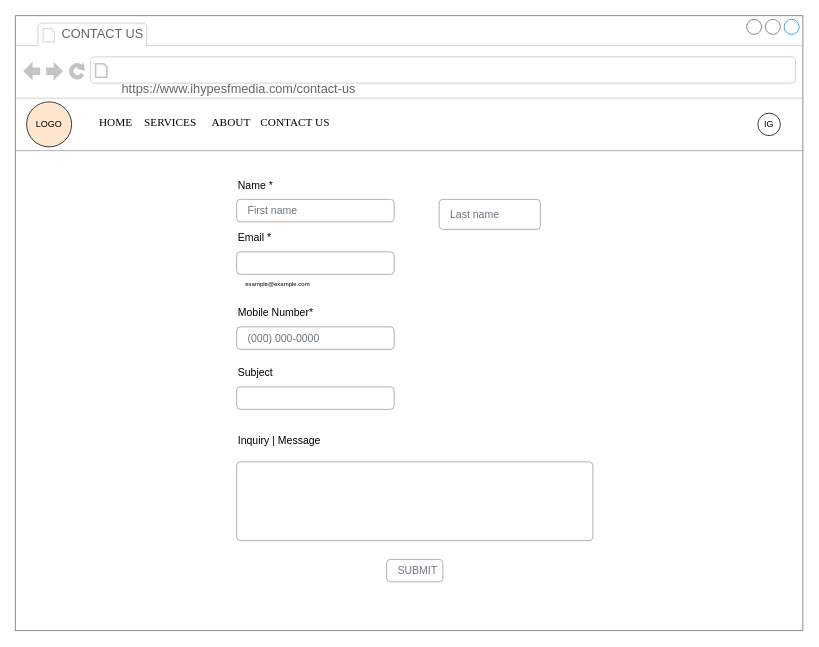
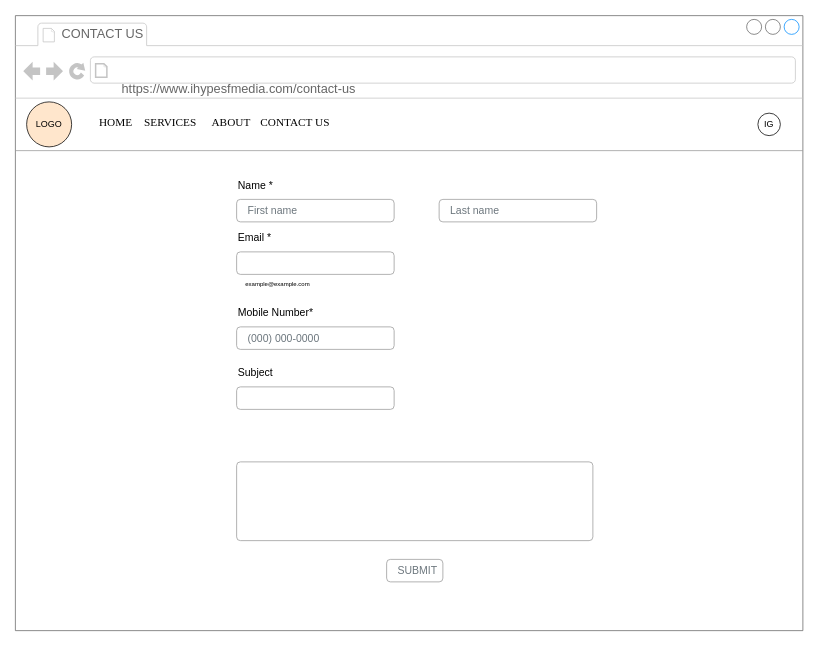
node "Last name": size 101x30 -> 158x23
node "Inquiry | Message": removed
